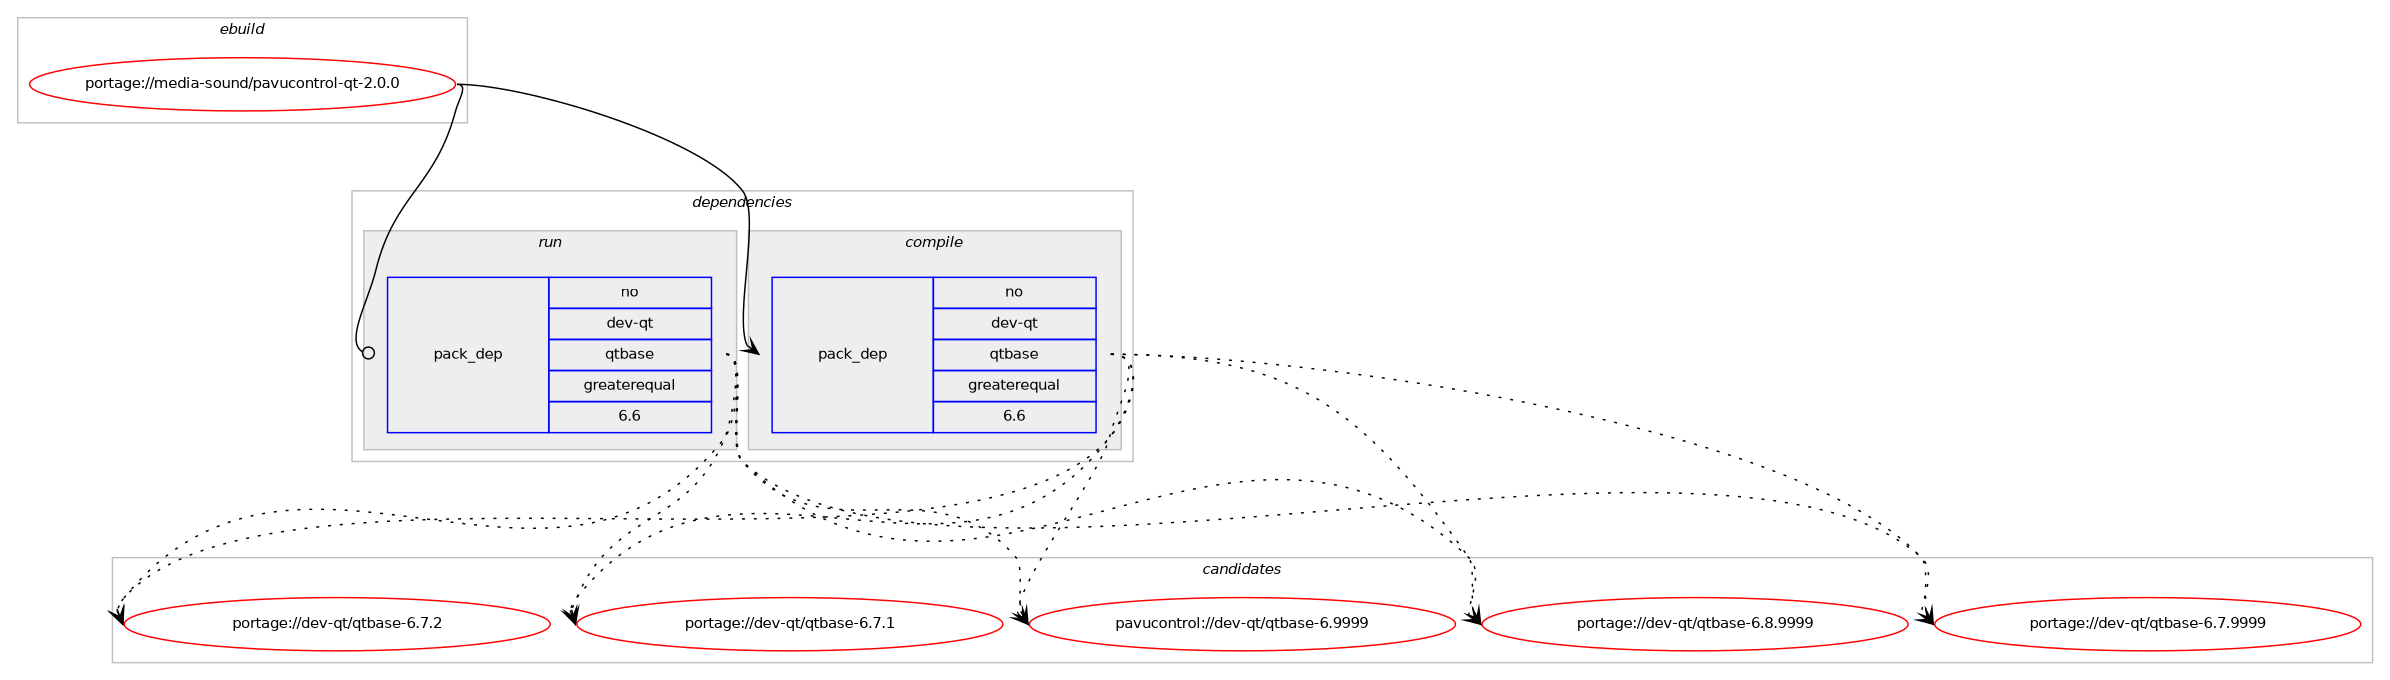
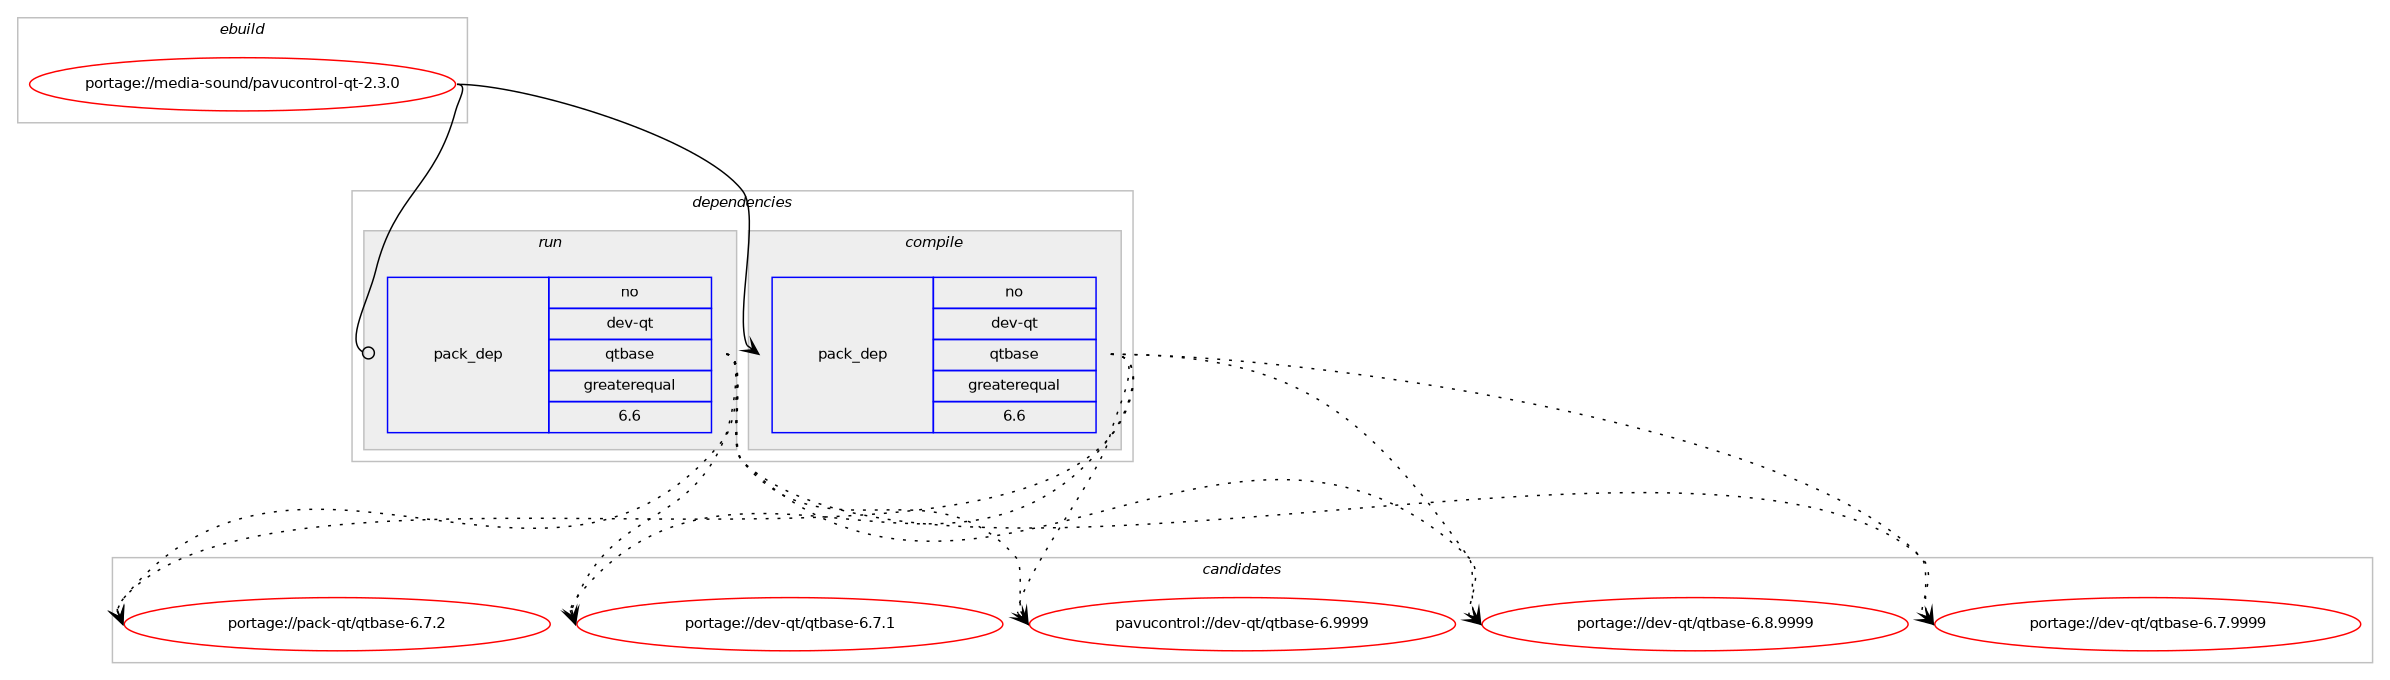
node "portage://media-sound/pavucontrol-qt-2.0.0": label "portage://media-sound/pavucontrol-qt-2.0.0" -> "portage://media-sound/pavucontrol-qt-2.3.0"
node "portage://dev-qt/qtbase-6.7.2": label "portage://dev-qt/qtbase-6.7.2" -> "portage://pack-qt/qtbase-6.7.2"
